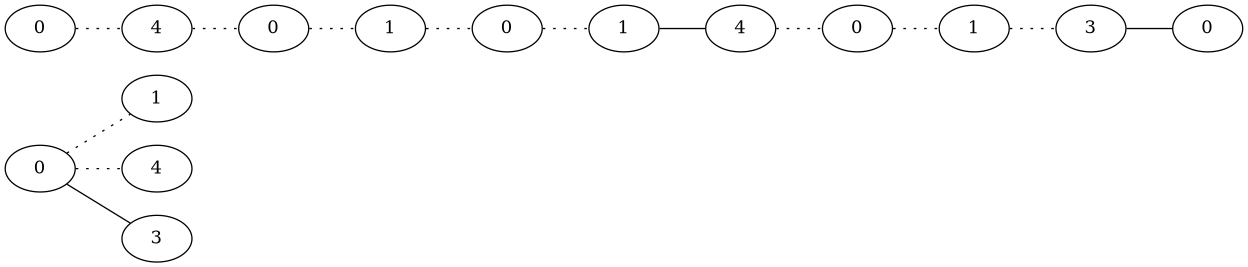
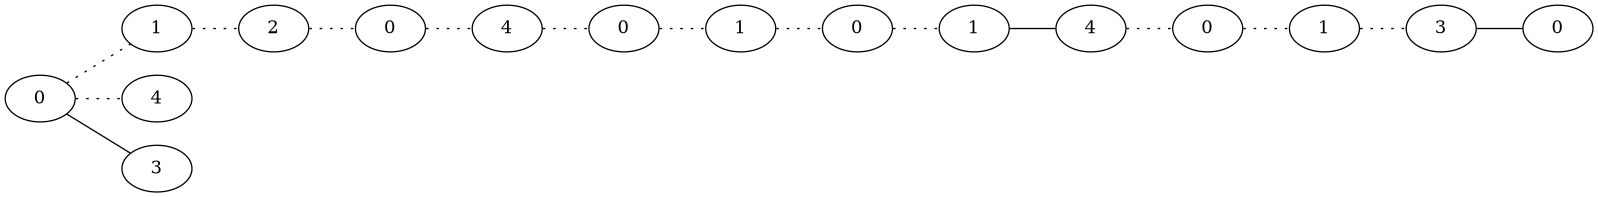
node "2": added
